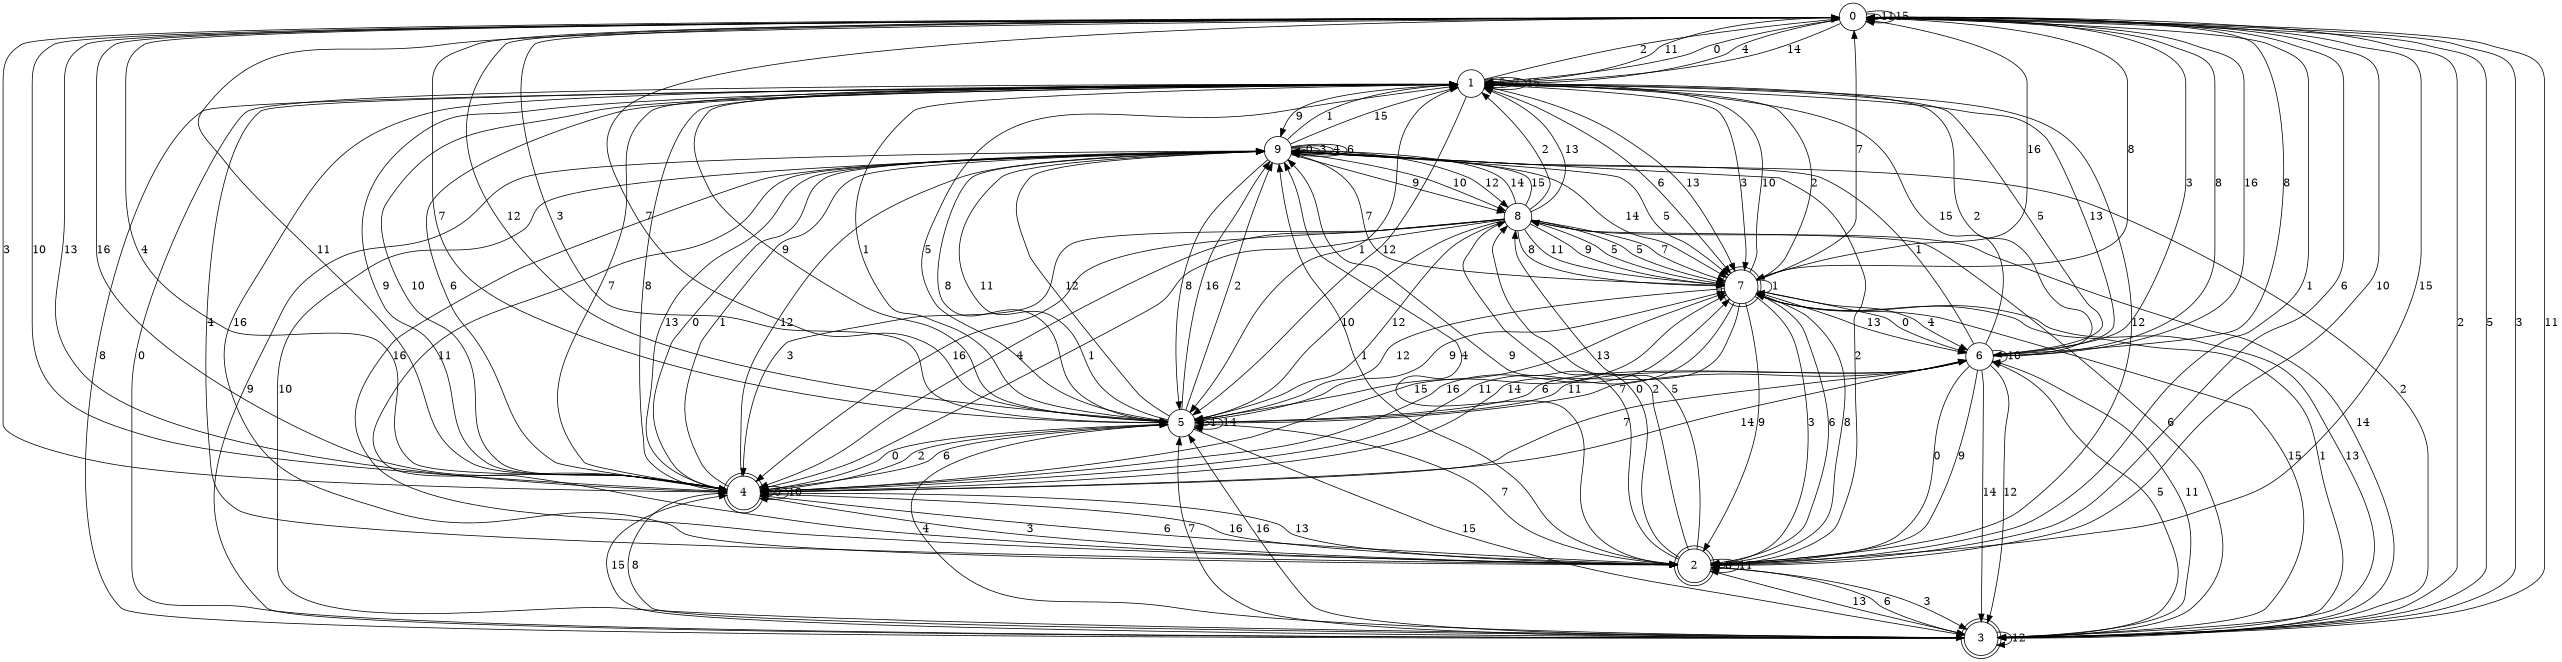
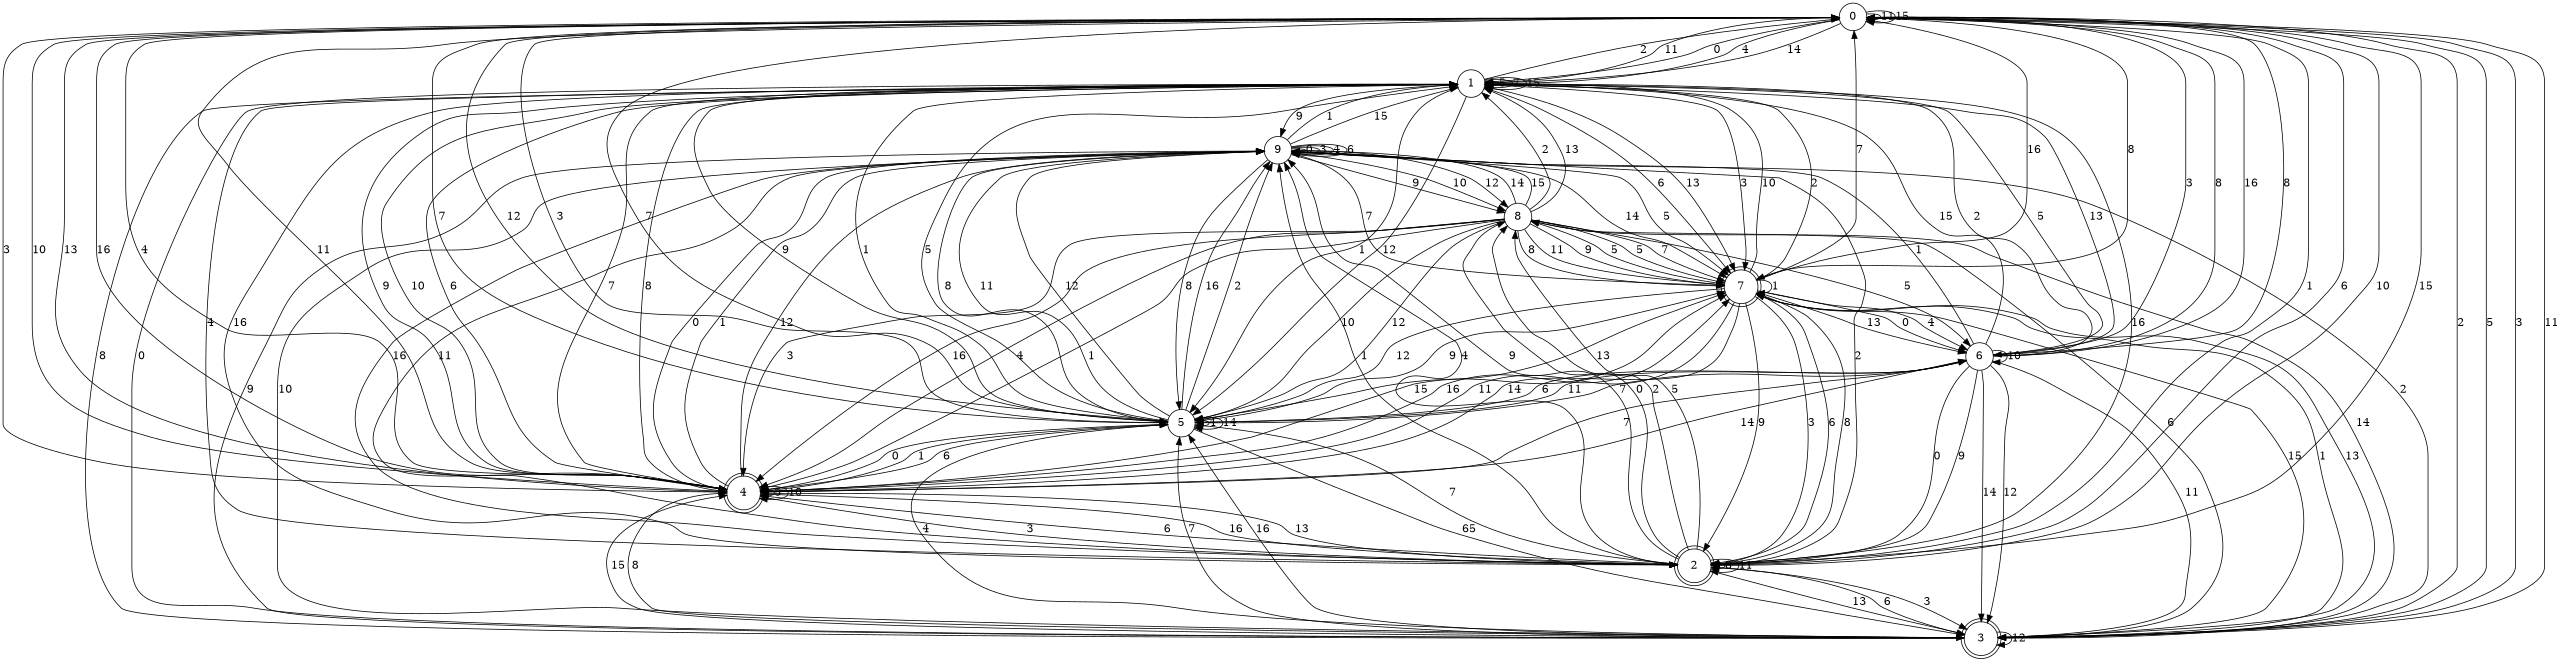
edge "9" -> "4": removed, label "13"
edge "2" -> "1": label "12" -> "16"
edge "4" -> "5": label "2" -> "1"
edge "5" -> "2": reversed
edge "5" -> "3": label "15" -> "65"
edge "3" -> "6": now "8" -> "6"
